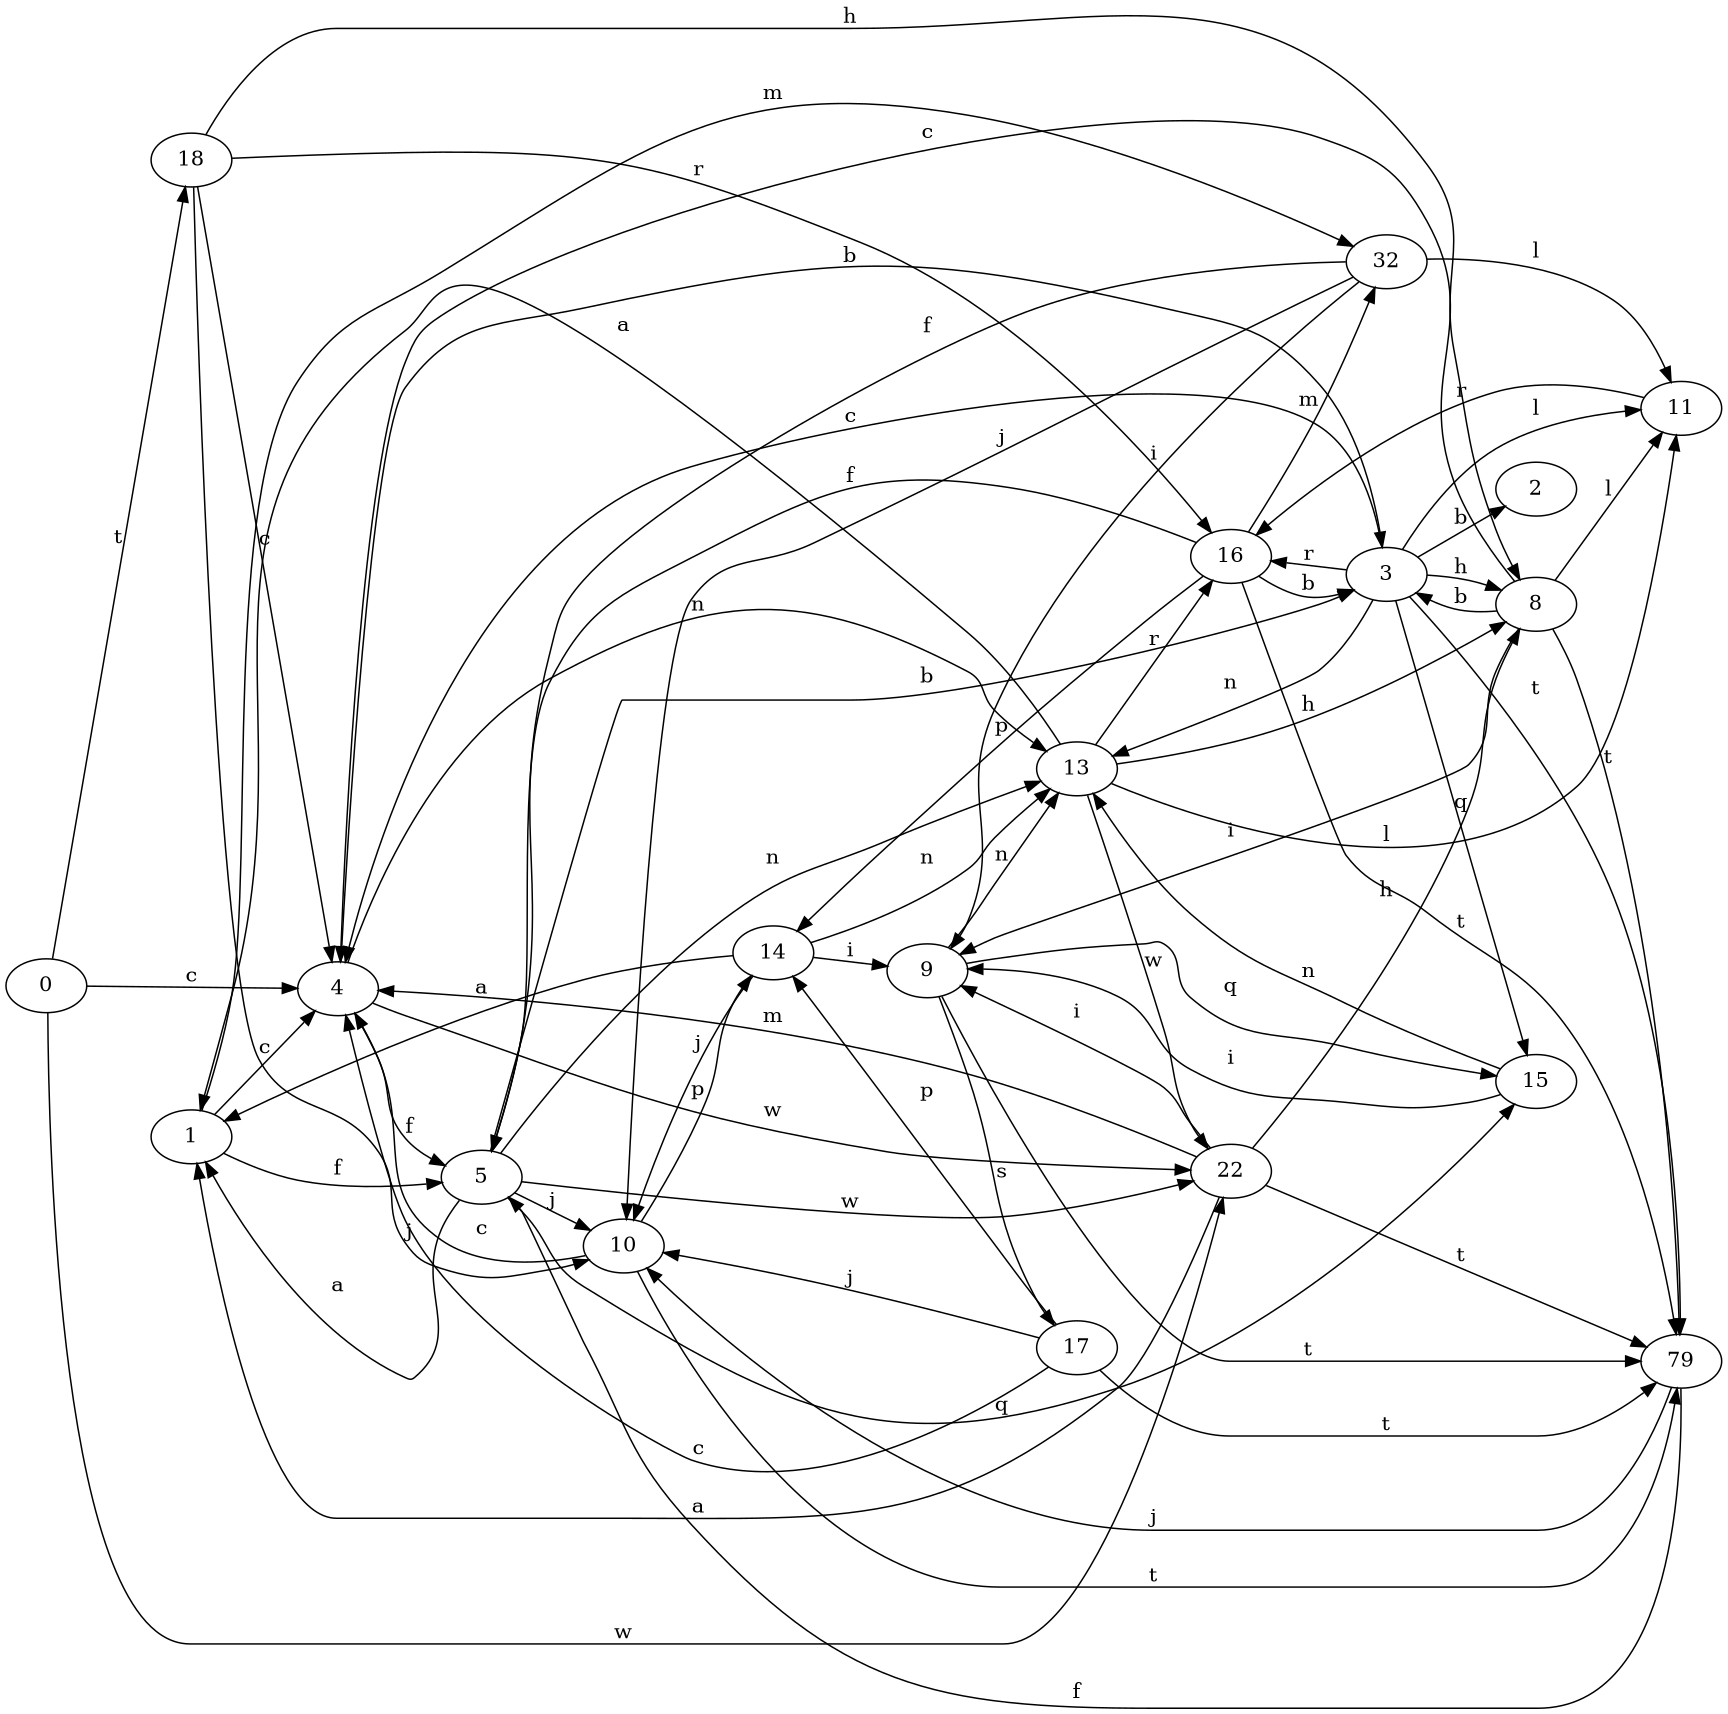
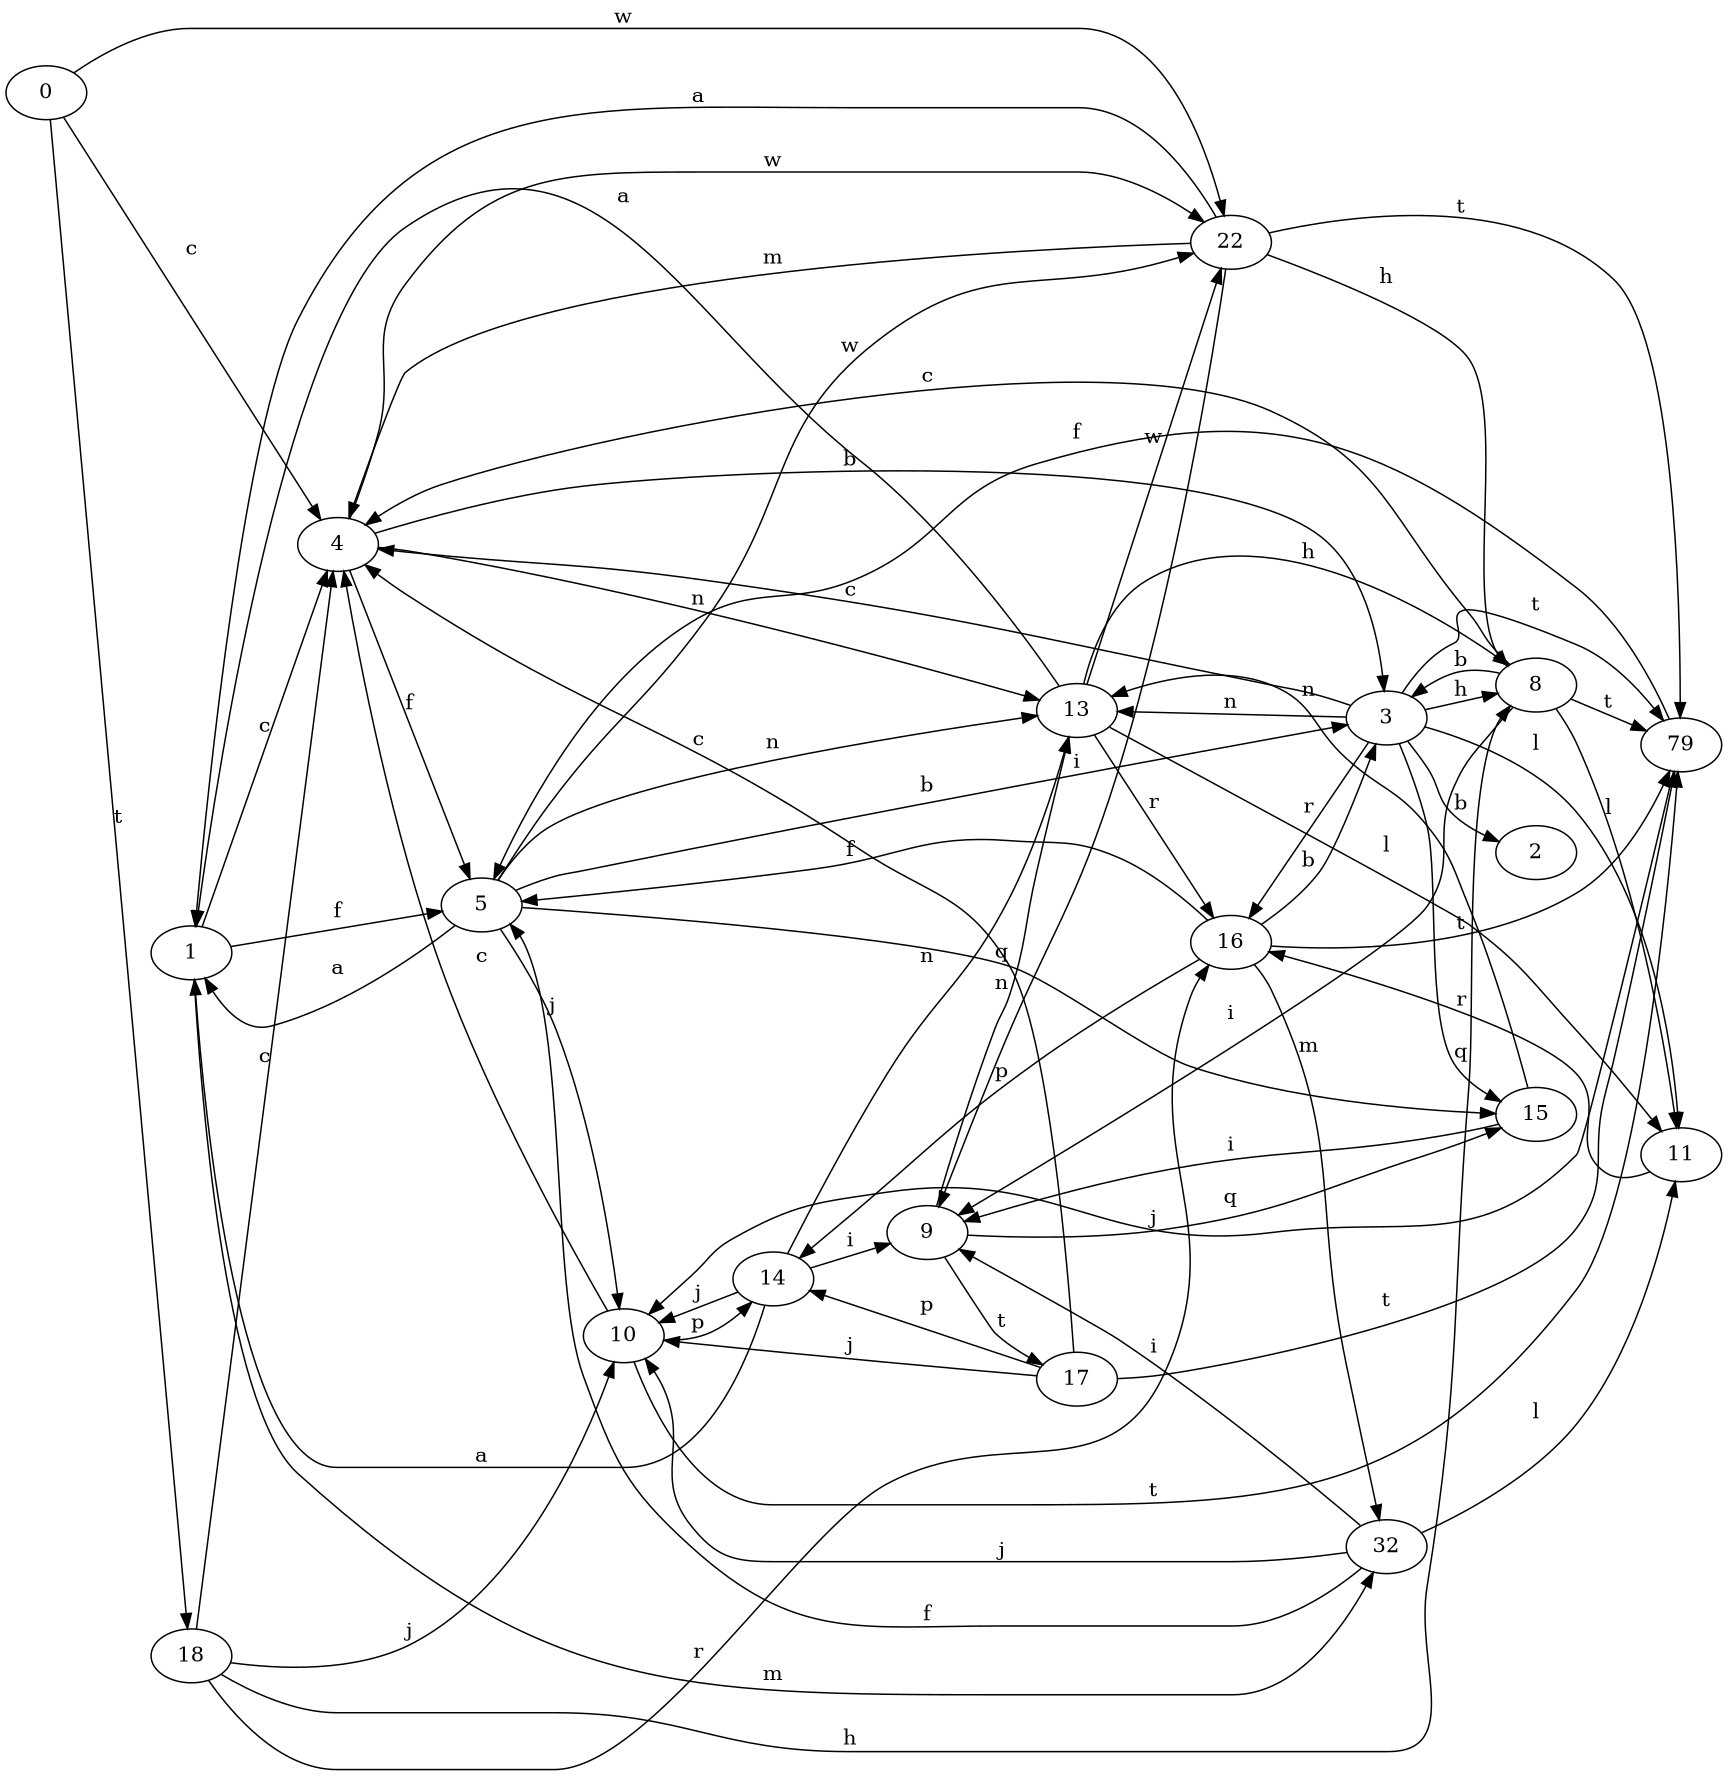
edge "9" -> "17": label "s" -> "t"
edge "9" -> "79": removed, label "t"
